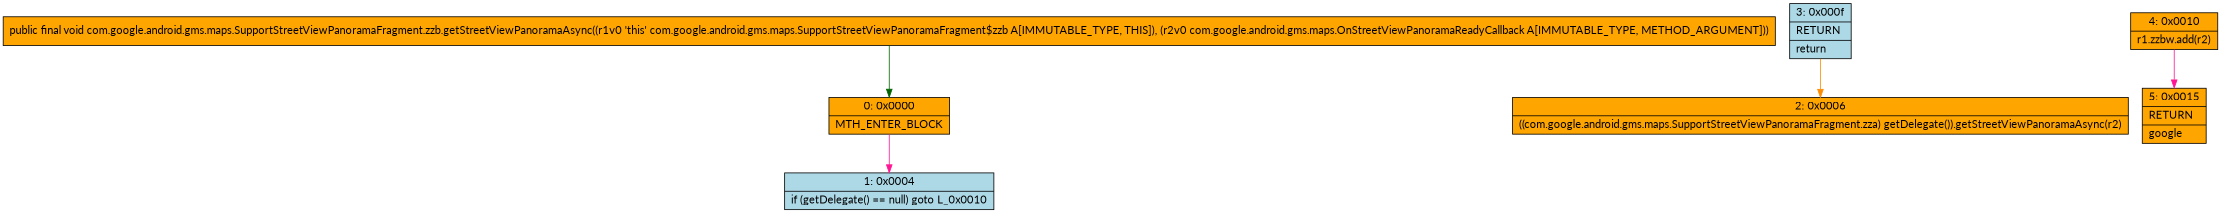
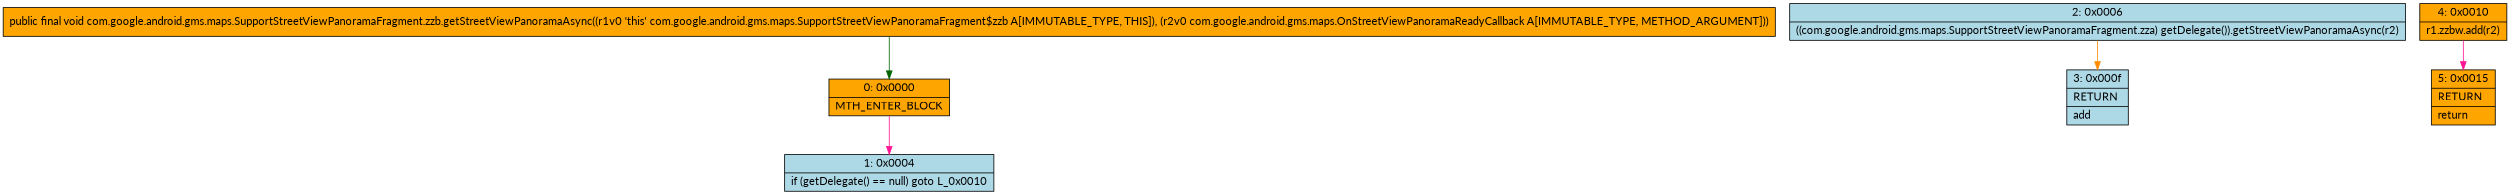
node "3: 0x000f": text "return" -> "add"
edge "3: 0x000f" -> "2: 0x0006": reversed
node "2: 0x0006": fillcolor orange -> lightblue
node "5: 0x0015": text "google" -> "return"
